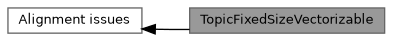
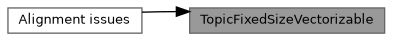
edge "TopicFixedSizeVectorizable" -> "Alignment issues": reversed
